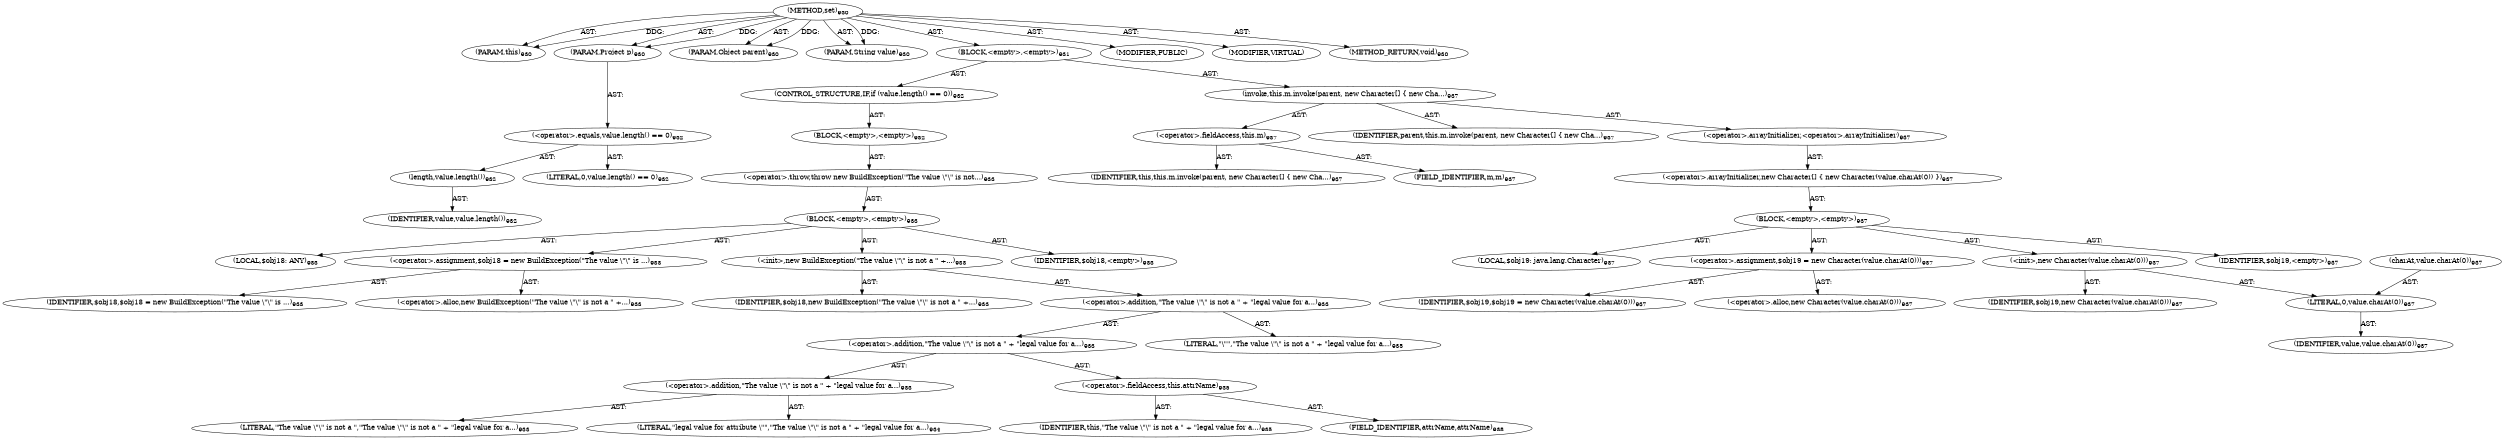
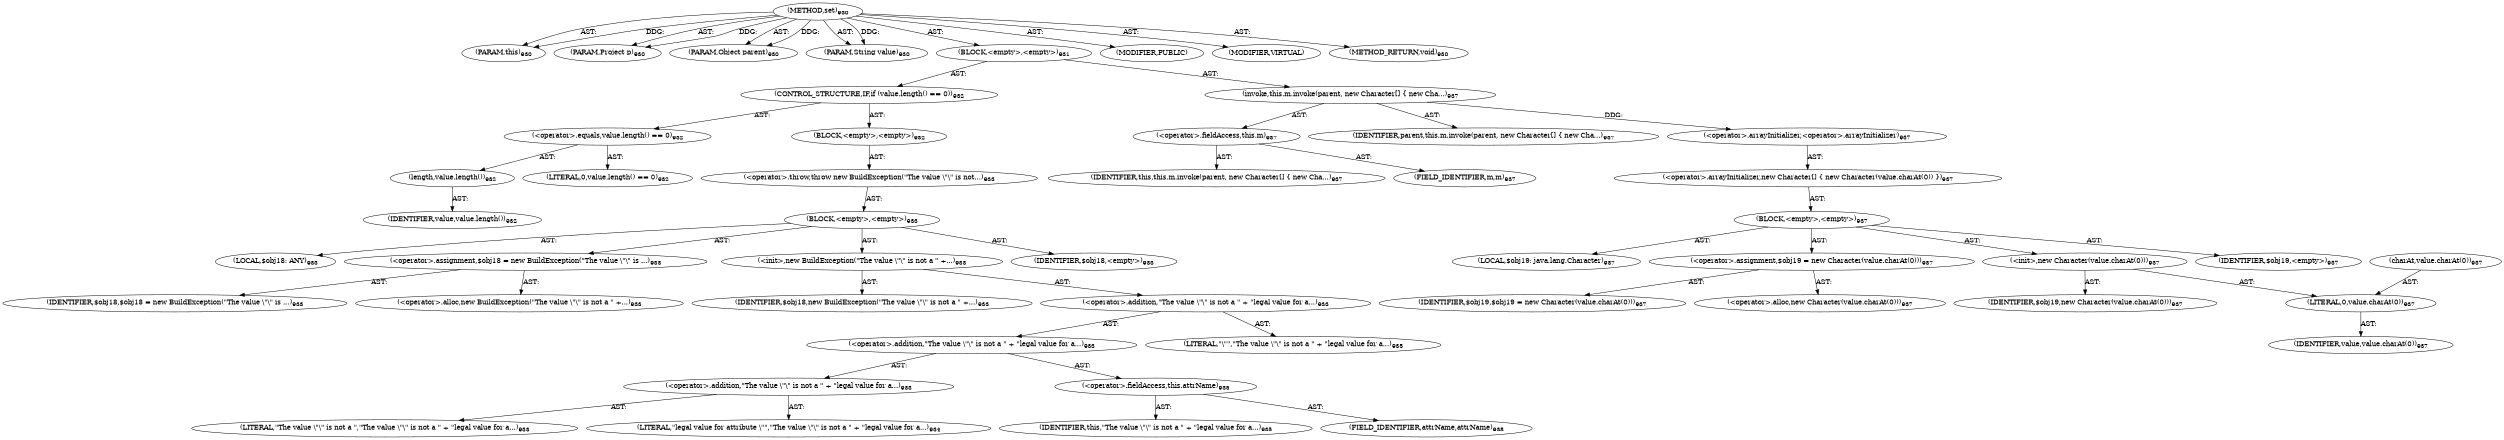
edge "(PARAM,Project p)" -> "(<operator>.equals,value.length() == 0)": now "(CONTROL_STRUCTURE,IF,if (value.length() == 0))" -> "(<operator>.equals,value.length() == 0)"
edge "(invoke,this.m.invoke(parent, new Character[] { new Cha...)" -> "(<operator>.arrayInitializer,<operator>.arrayInitializer)": label "AST: " -> "DDG: "
